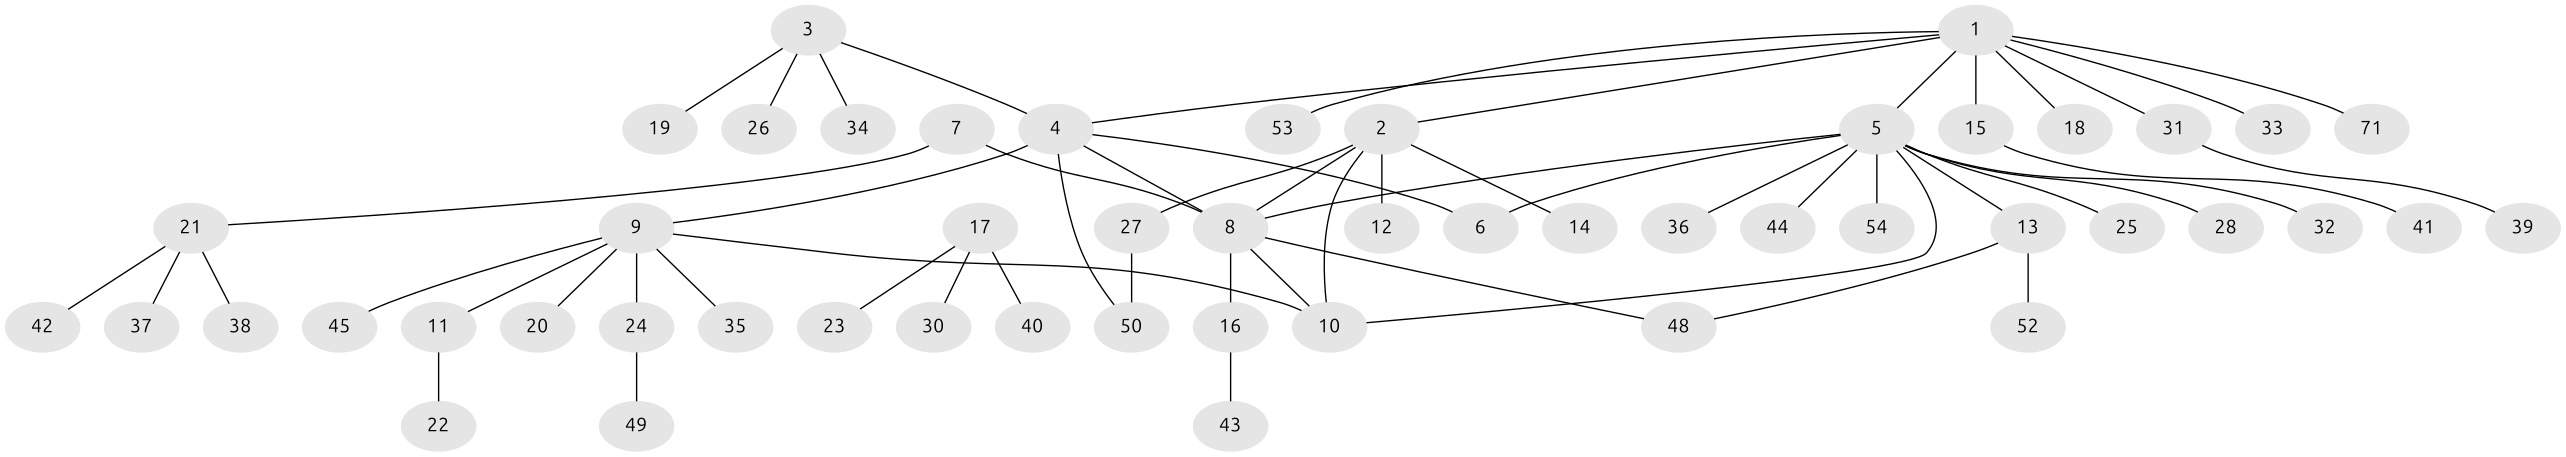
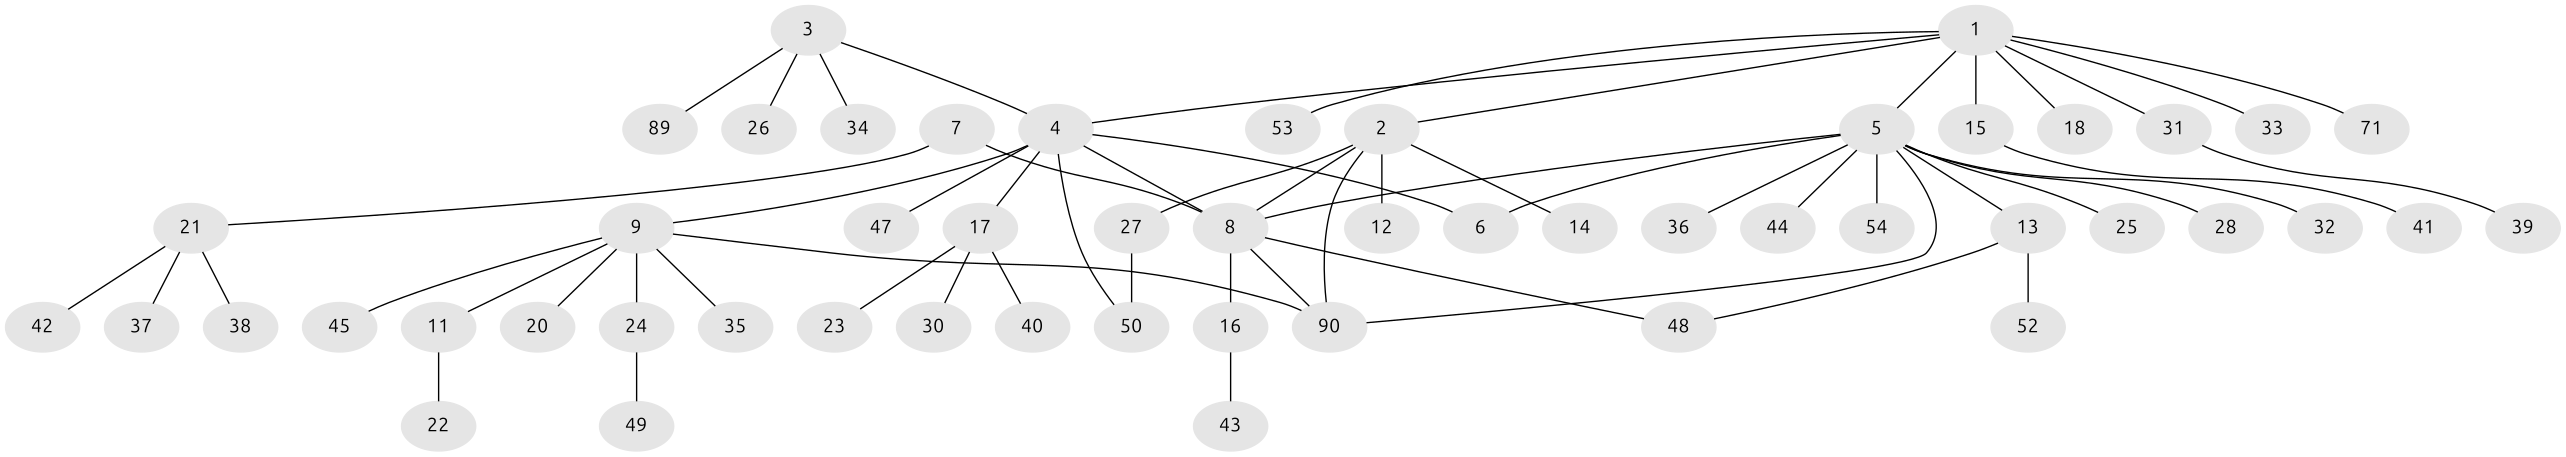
node "19": label "19" -> "89"
edge "4" -- "17": added
node "47": added
node "10": label "10" -> "90"
